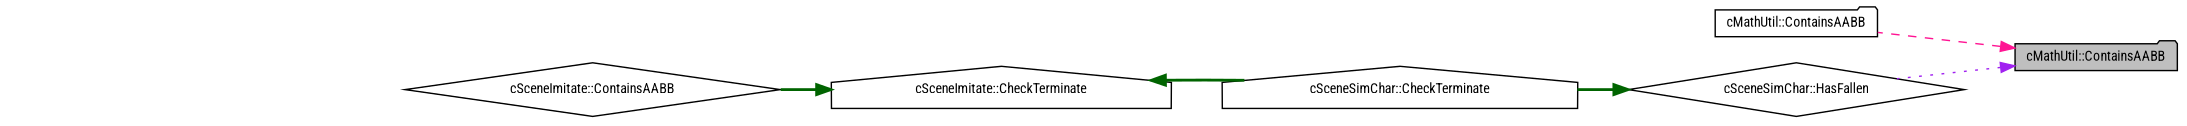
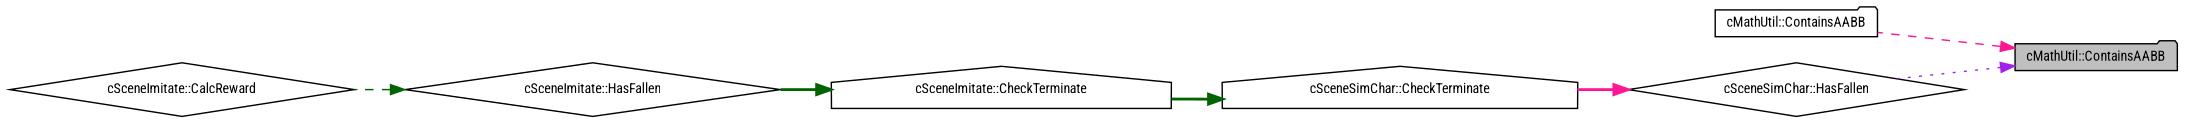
edge "cSceneSimChar::CheckTerminate" -> "cSceneImitate::CheckTerminate": reversed
node "cSceneImitate::CalcReward": added
node "cSceneImitate::ContainsAABB": label "cSceneImitate::ContainsAABB" -> "cSceneImitate::HasFallen"
edge "cSceneSimChar::CheckTerminate" -> "cSceneSimChar::HasFallen": color darkgreen -> deeppink
